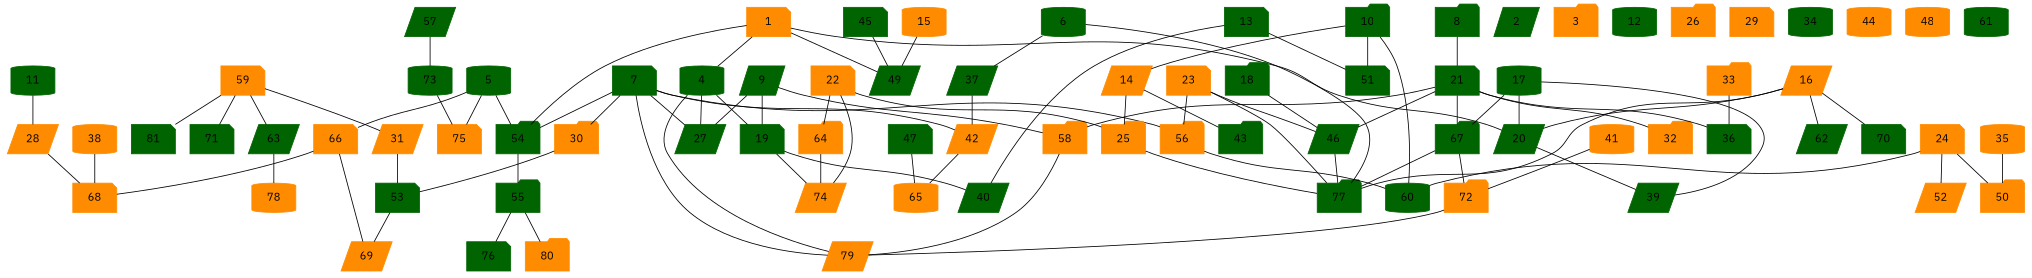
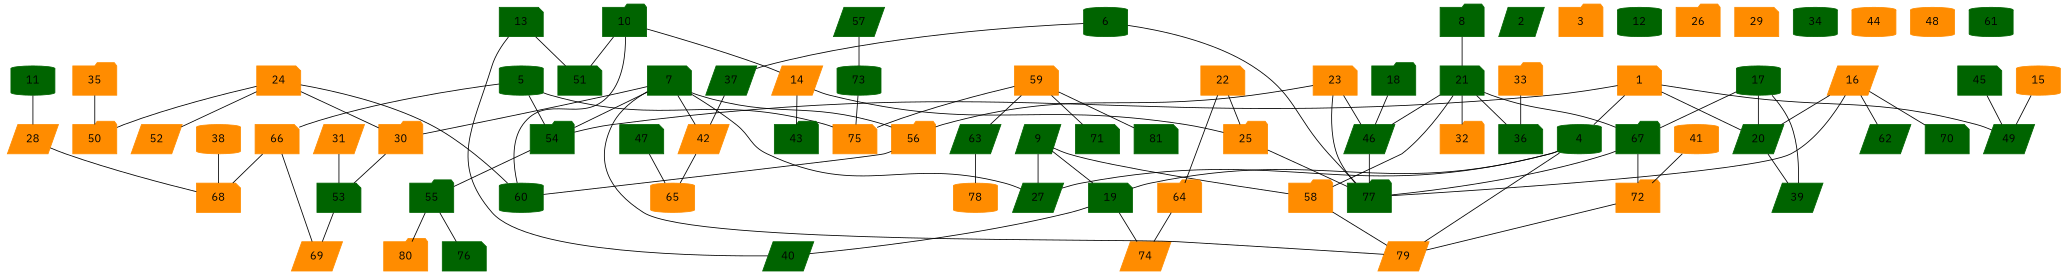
edge "59" -- "31": now "59" -- "75"
edge "24" -- "30": added
node "35": shape cylinder -> folder
edge "22" -- "74": removed
